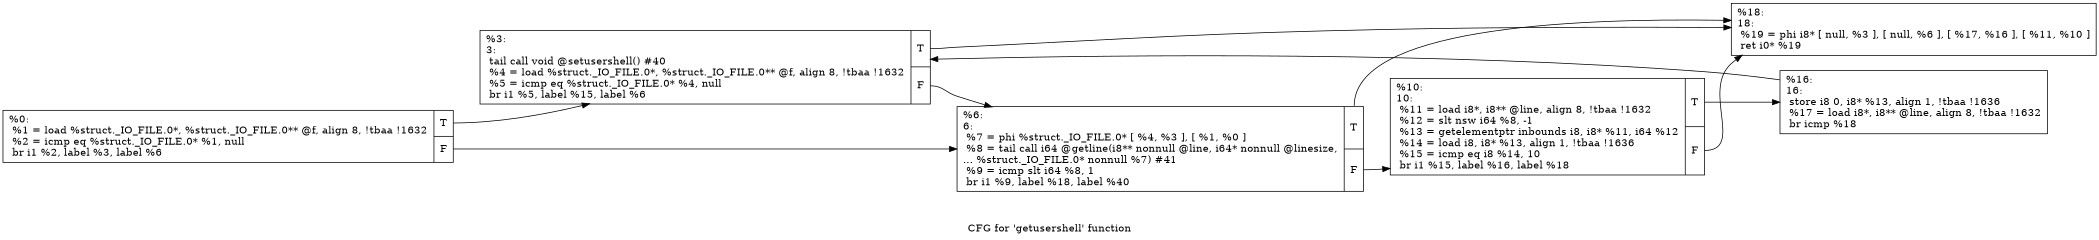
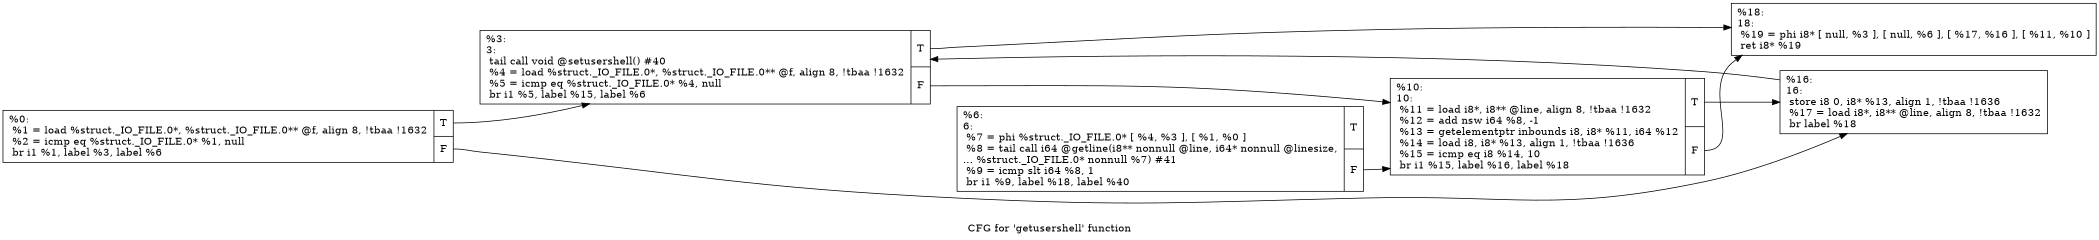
edge "%6:" -> "%18:": removed
node "%18:": text "ret i0* %19" -> "ret i8* %19"
edge "%3:" -> "%6:": now "%3:" -> "%10:"
node "%10:": text "%12 = slt nsw i64 %8, -1" -> "%12 = add nsw i64 %8, -1"
node "%16:": text "br icmp %18" -> "br label %18"
edge "%0:" -> "%6:": now "%0:" -> "%16:"
node "%0:": text "br i1 %2, label %3, label %6" -> "br i1 %1, label %3, label %6"
